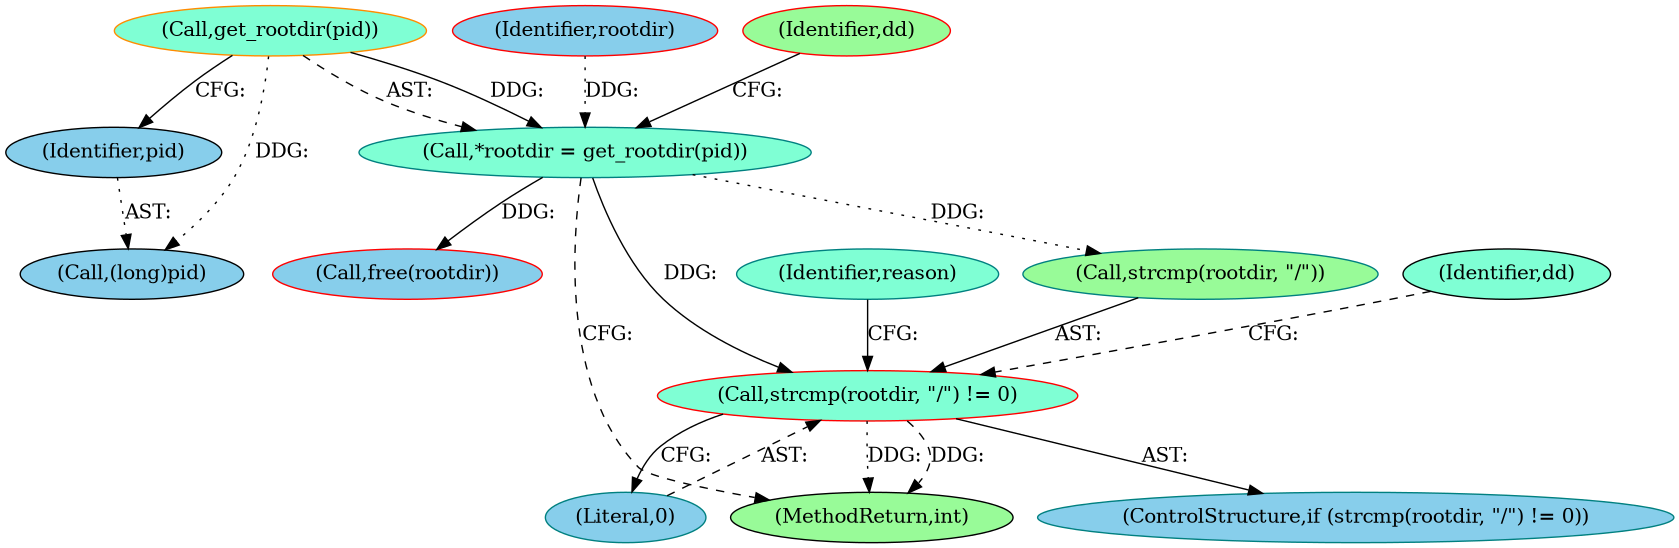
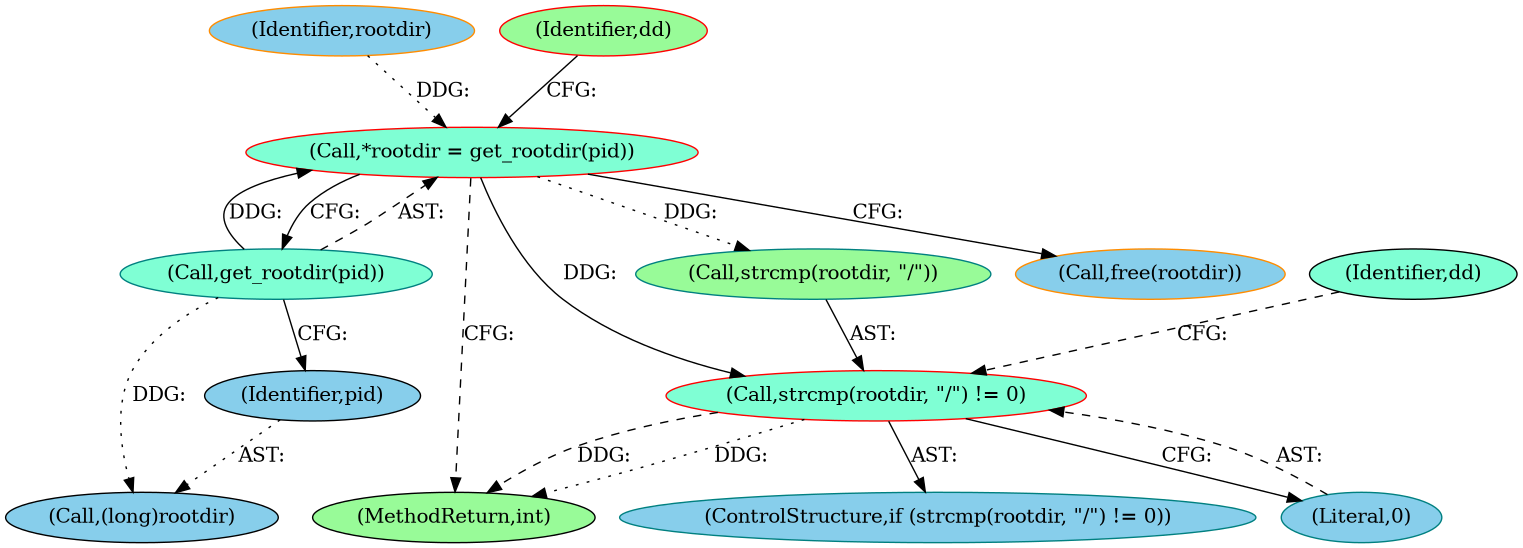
node "(Call,get_rootdir(pid))": color darkorange -> teal
node "(Identifier,rootdir)": color red -> darkorange
node "(Call,*rootdir = get_rootdir(pid))": color teal -> red
edge "(Call,*rootdir = get_rootdir(pid))" -> "(Call,get_rootdir(pid))": added, label "CFG:"
edge "(Call,*rootdir = get_rootdir(pid))" -> "(Call,free(rootdir))": label "DDG: " -> "CFG: "
node "(Call,(long)pid)": label "(Call,(long)pid)" -> "(Call,(long)rootdir)"
node "(Call,free(rootdir))": color red -> darkorange
node "(Identifier,reason)": removed
